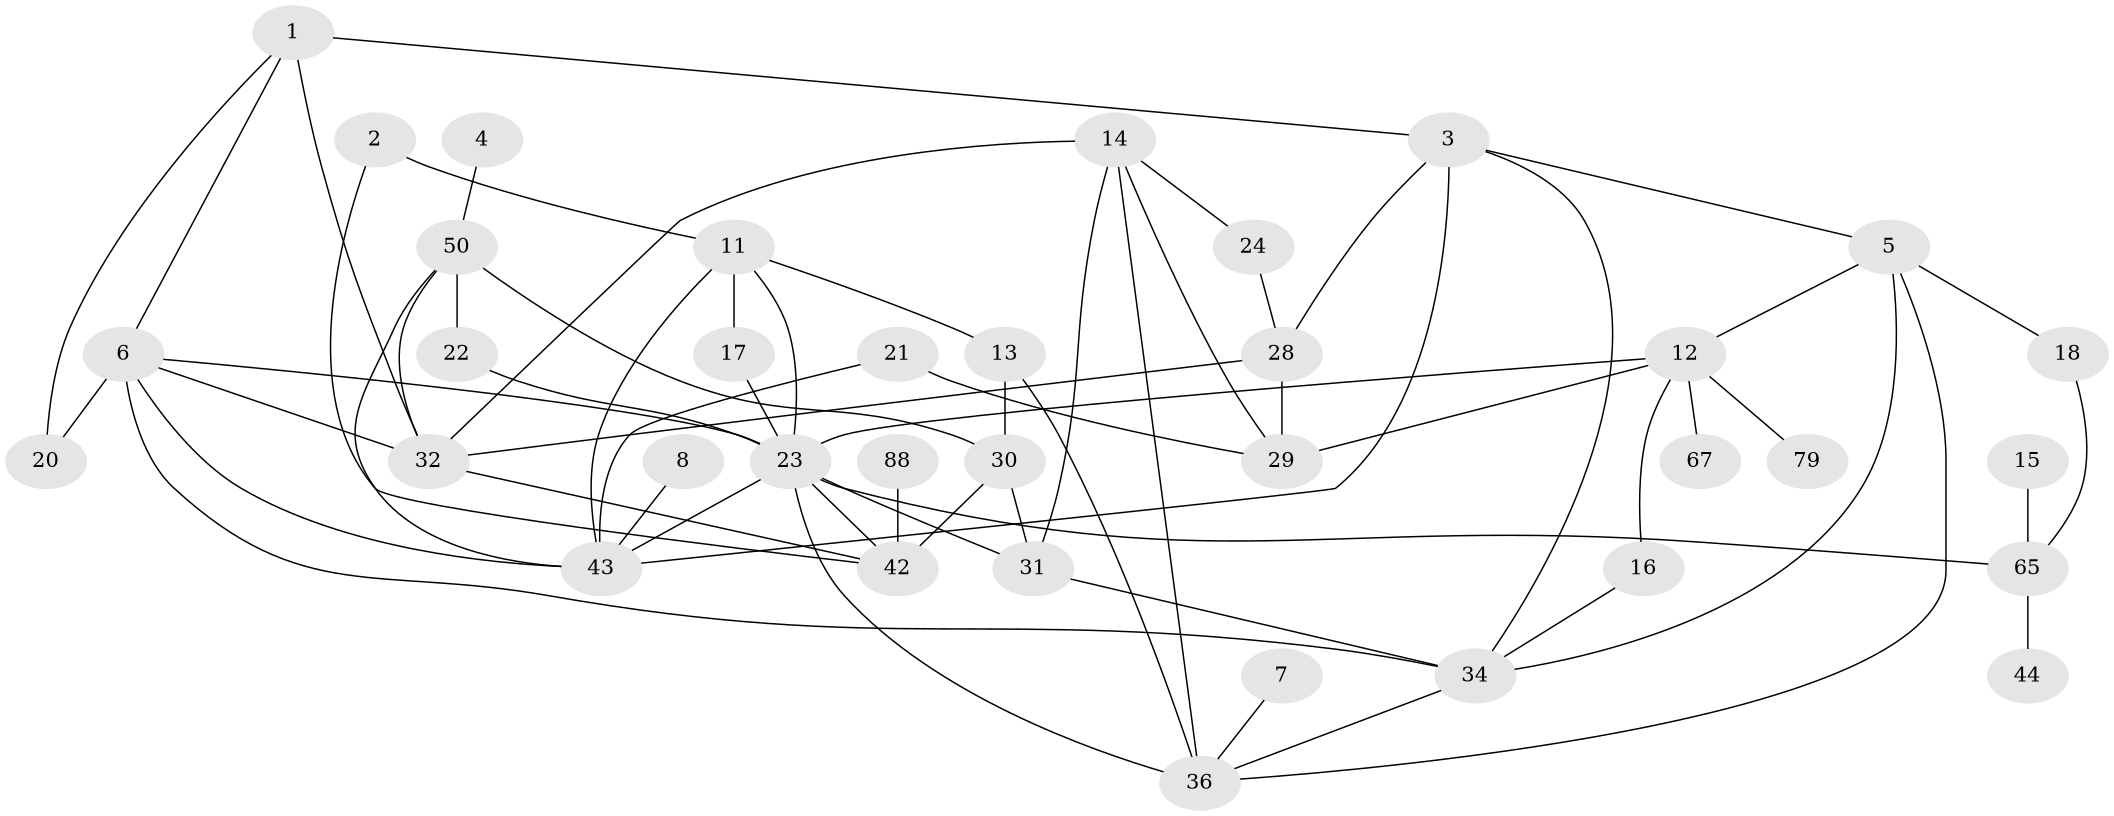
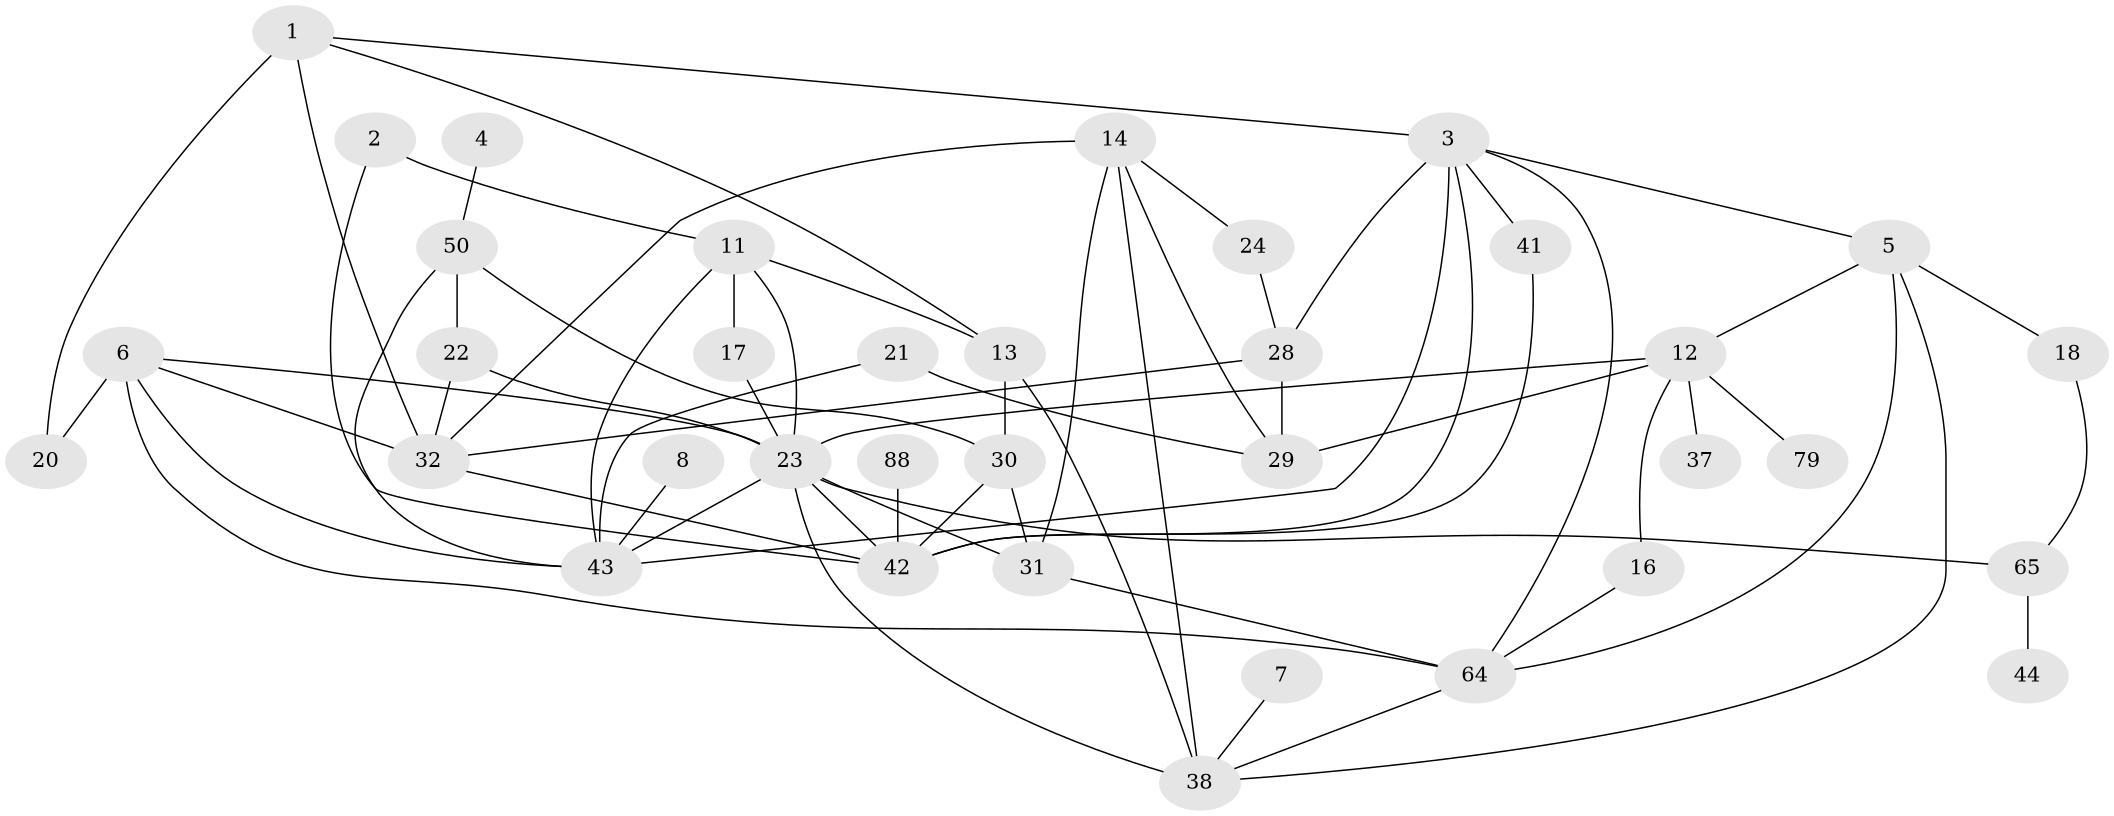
edge "1" -- "6": now "1" -- "13"
node "41": added
edge "50" -- "32": now "22" -- "32"
node "67": label "67" -> "37"
node "15": removed
edge "3" -- "42": added
node "34": label "34" -> "64"
node "36": label "36" -> "38"
